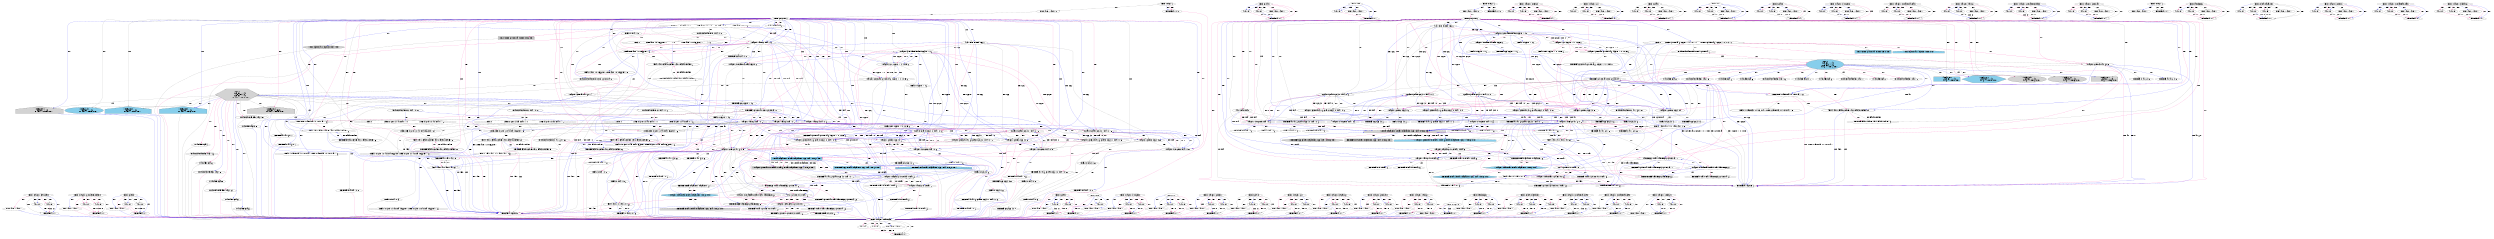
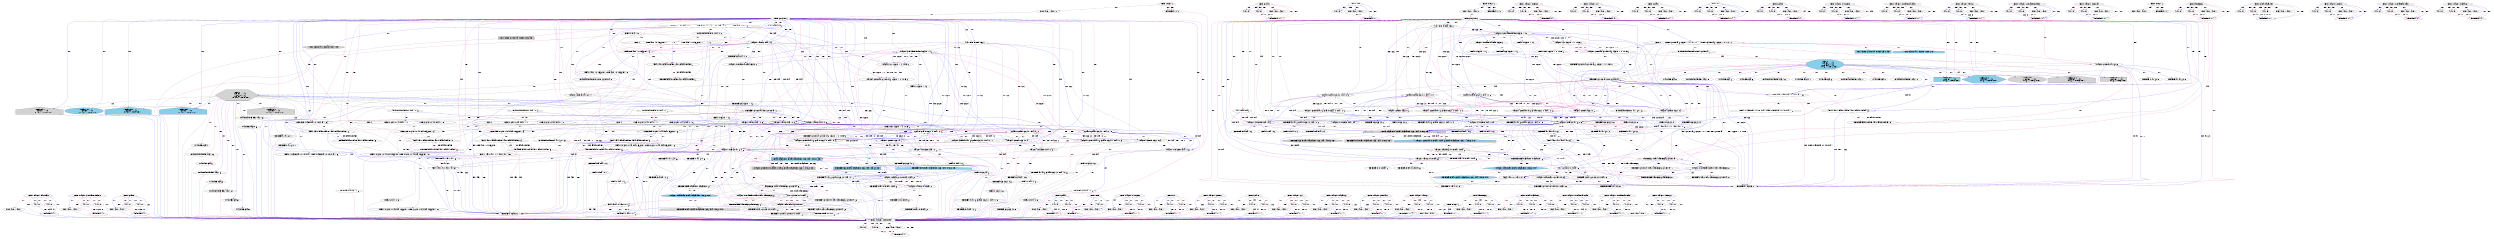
node "<(LITERAL,40,{ case 32:  // VPS err = ...)<SUB>15</SUB>>": shape ellipse -> house
node "<(LITERAL,34,{ case 32:  // RETURN if (siz...)<SUB>23</SUB>>": label "<(LITERAL,34,{ case 32:  // RETURN if (siz...)<SUB>23</SUB>>" -> "<(LITERAL,34,{ case 32:  // VPS if (siz...)<SUB>23</SUB>>"
